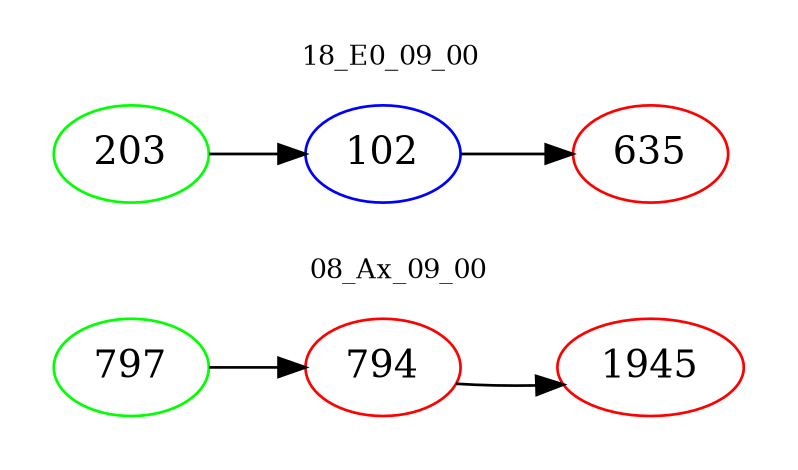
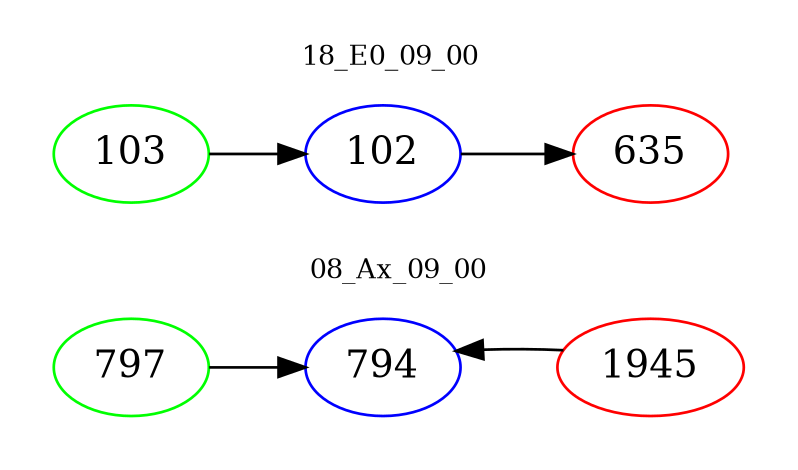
node "203": label "203" -> "103"
node "794": color red -> blue
edge "794" -> "1945": reversed
